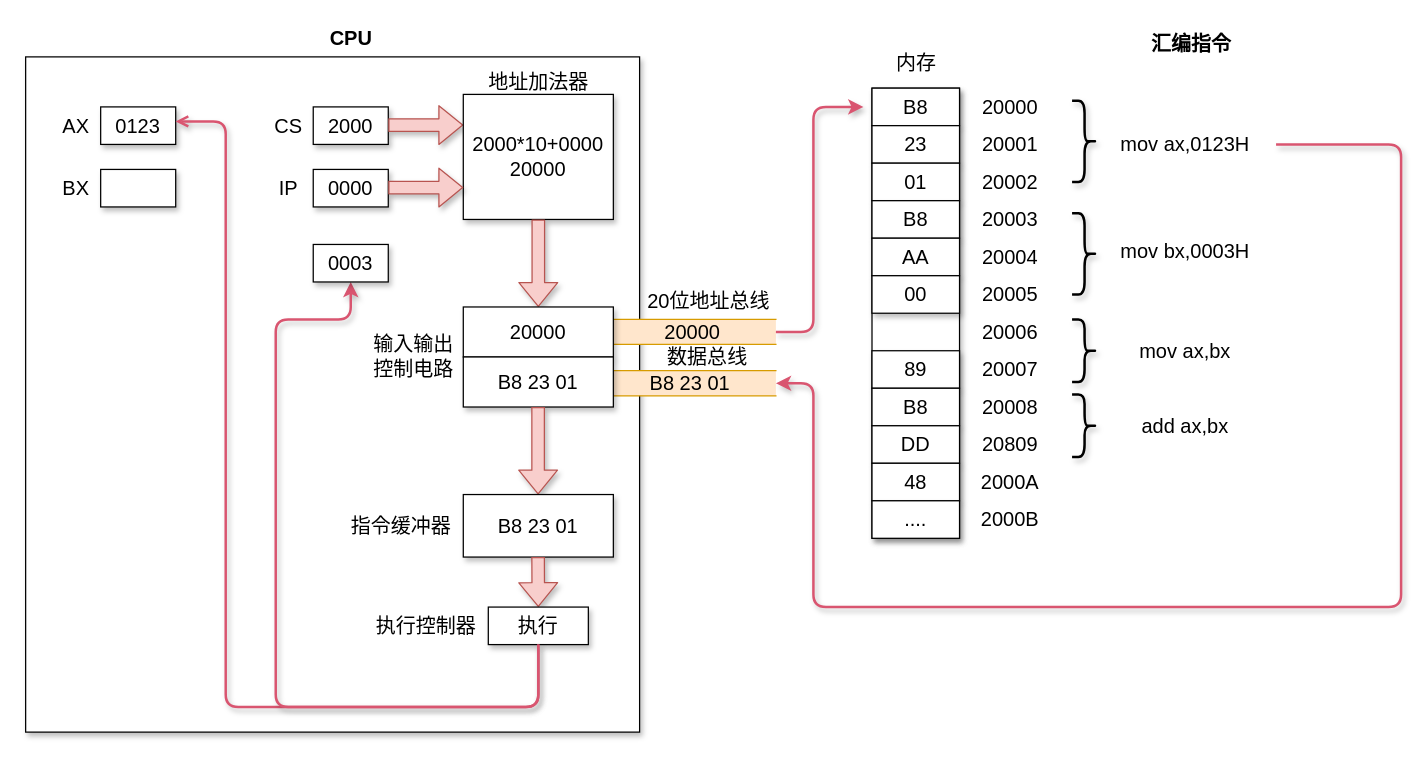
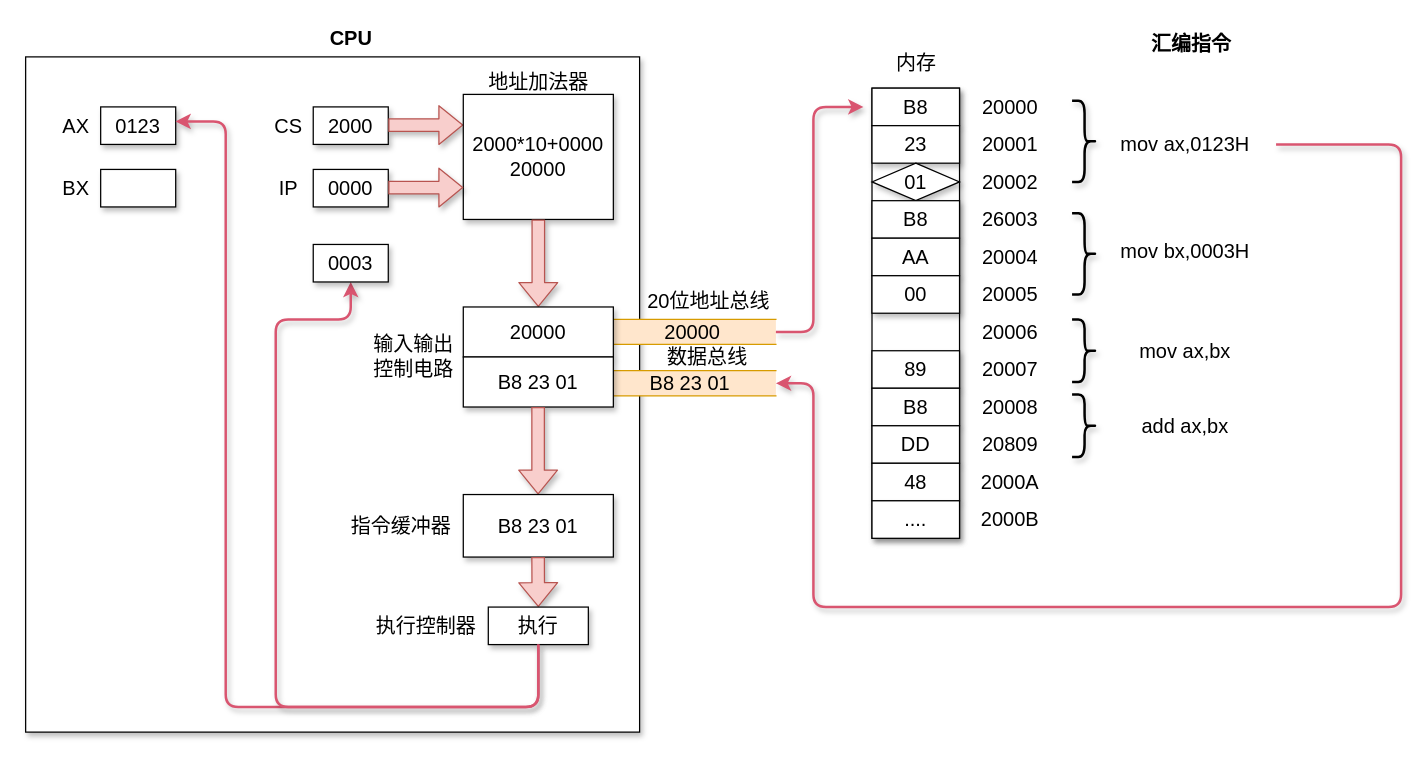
edge "执行" -> "0123": arrowhead open -> classic
node "01": shape rectangle -> diamond
node "20003": label "20003" -> "26003"
